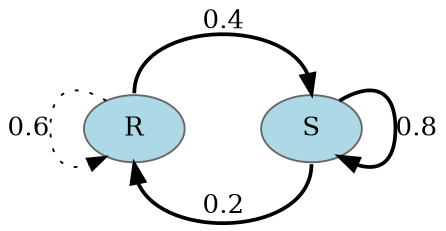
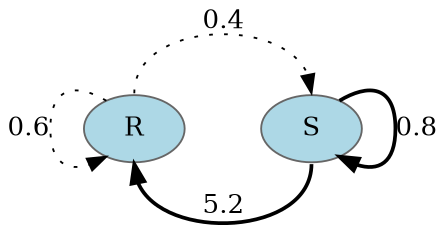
edge "R" -> "S": style bold -> dotted
edge "S" -> "R": label "0.2" -> "5.2"
